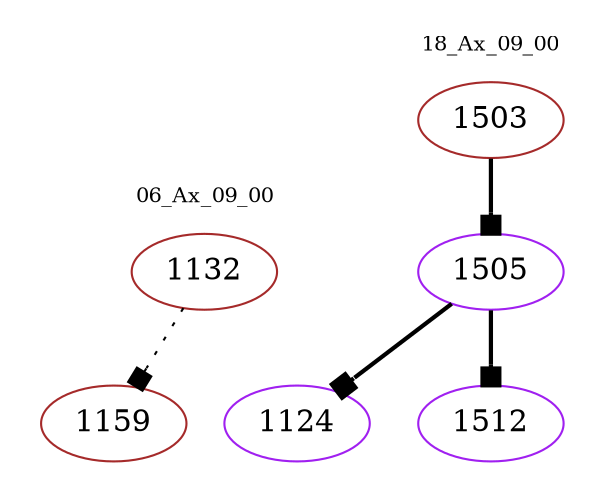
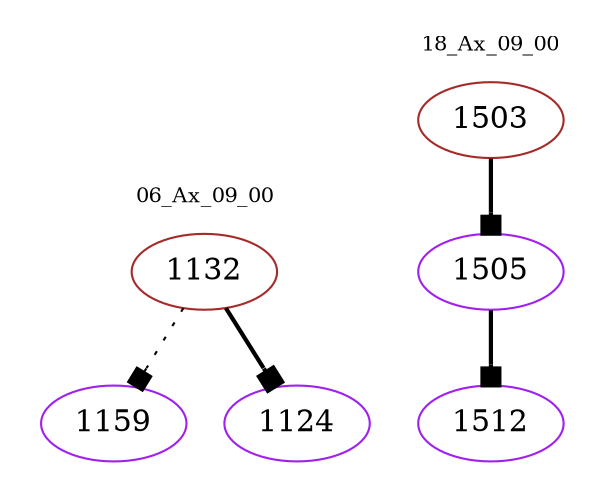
edge "1505" -> "1124": now "1132" -> "1124"
node "1159": color brown -> purple
